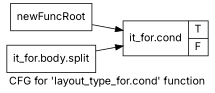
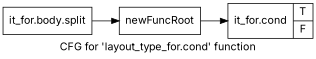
edge "it_for.body.split" -> "it_for.cond": now "it_for.body.split" -> "newFuncRoot"
